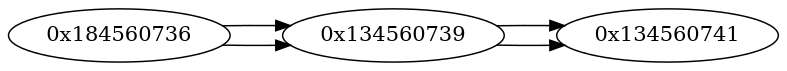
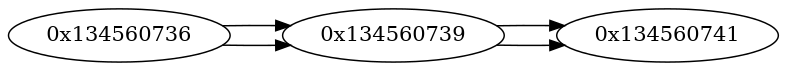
node "0x184560736": label "0x184560736" -> "0x134560736"
